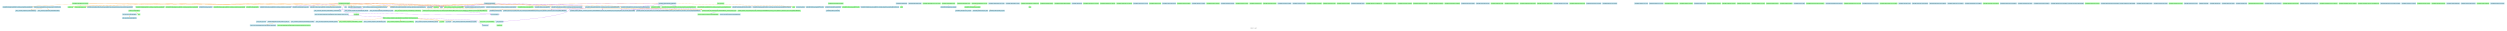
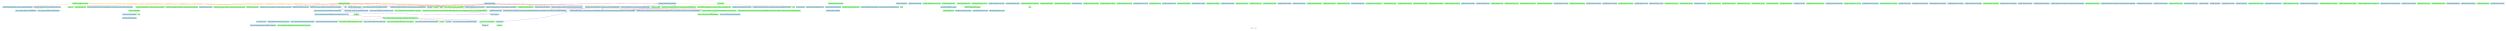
node "_ZN9LAMMPS_NS3Fix17min_post_neighborEv": added
node "_ZN9LAMMPS_NS5Angle6reinitEv": added
